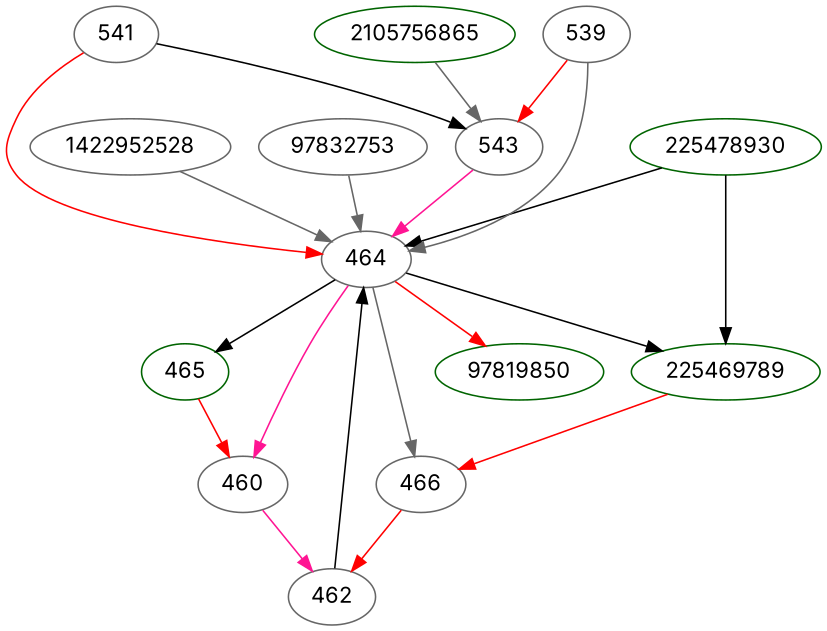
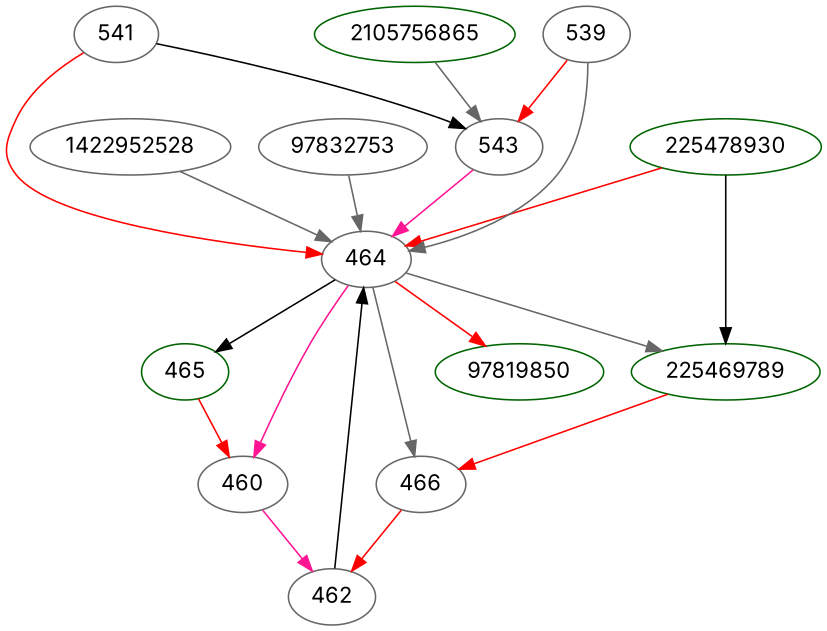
edge "225478930" -> "464": color black -> red
edge "464" -> "225469789": color black -> gray40
